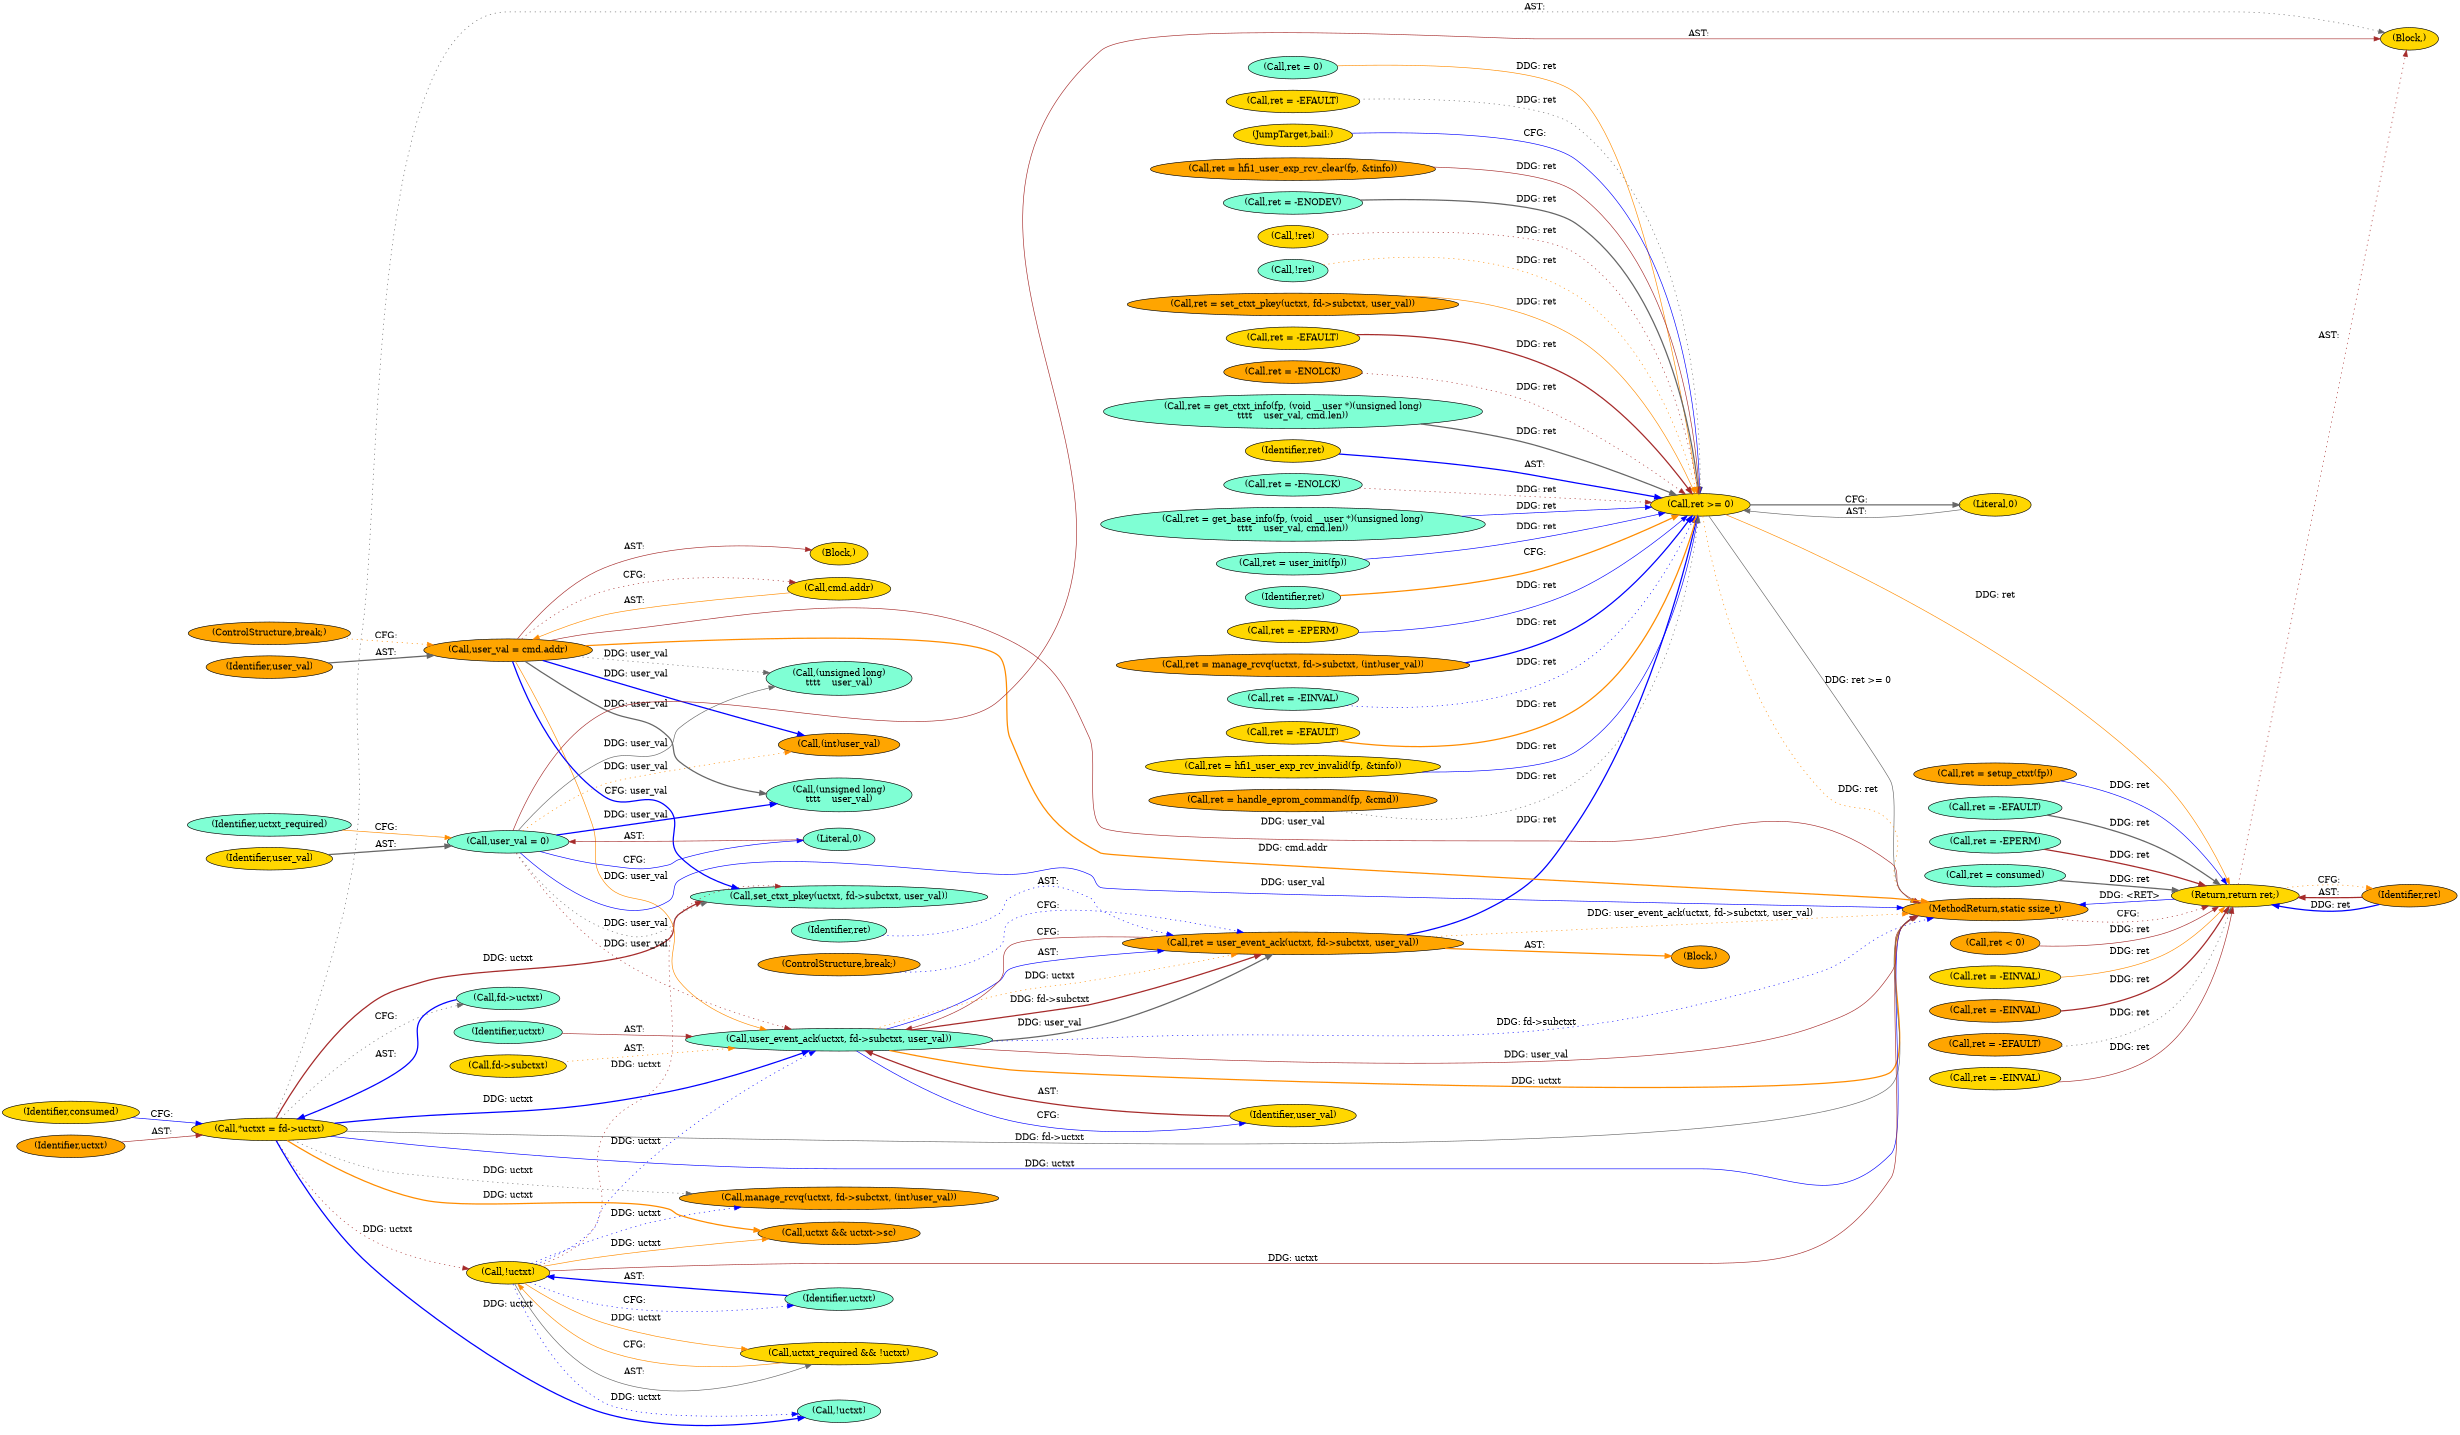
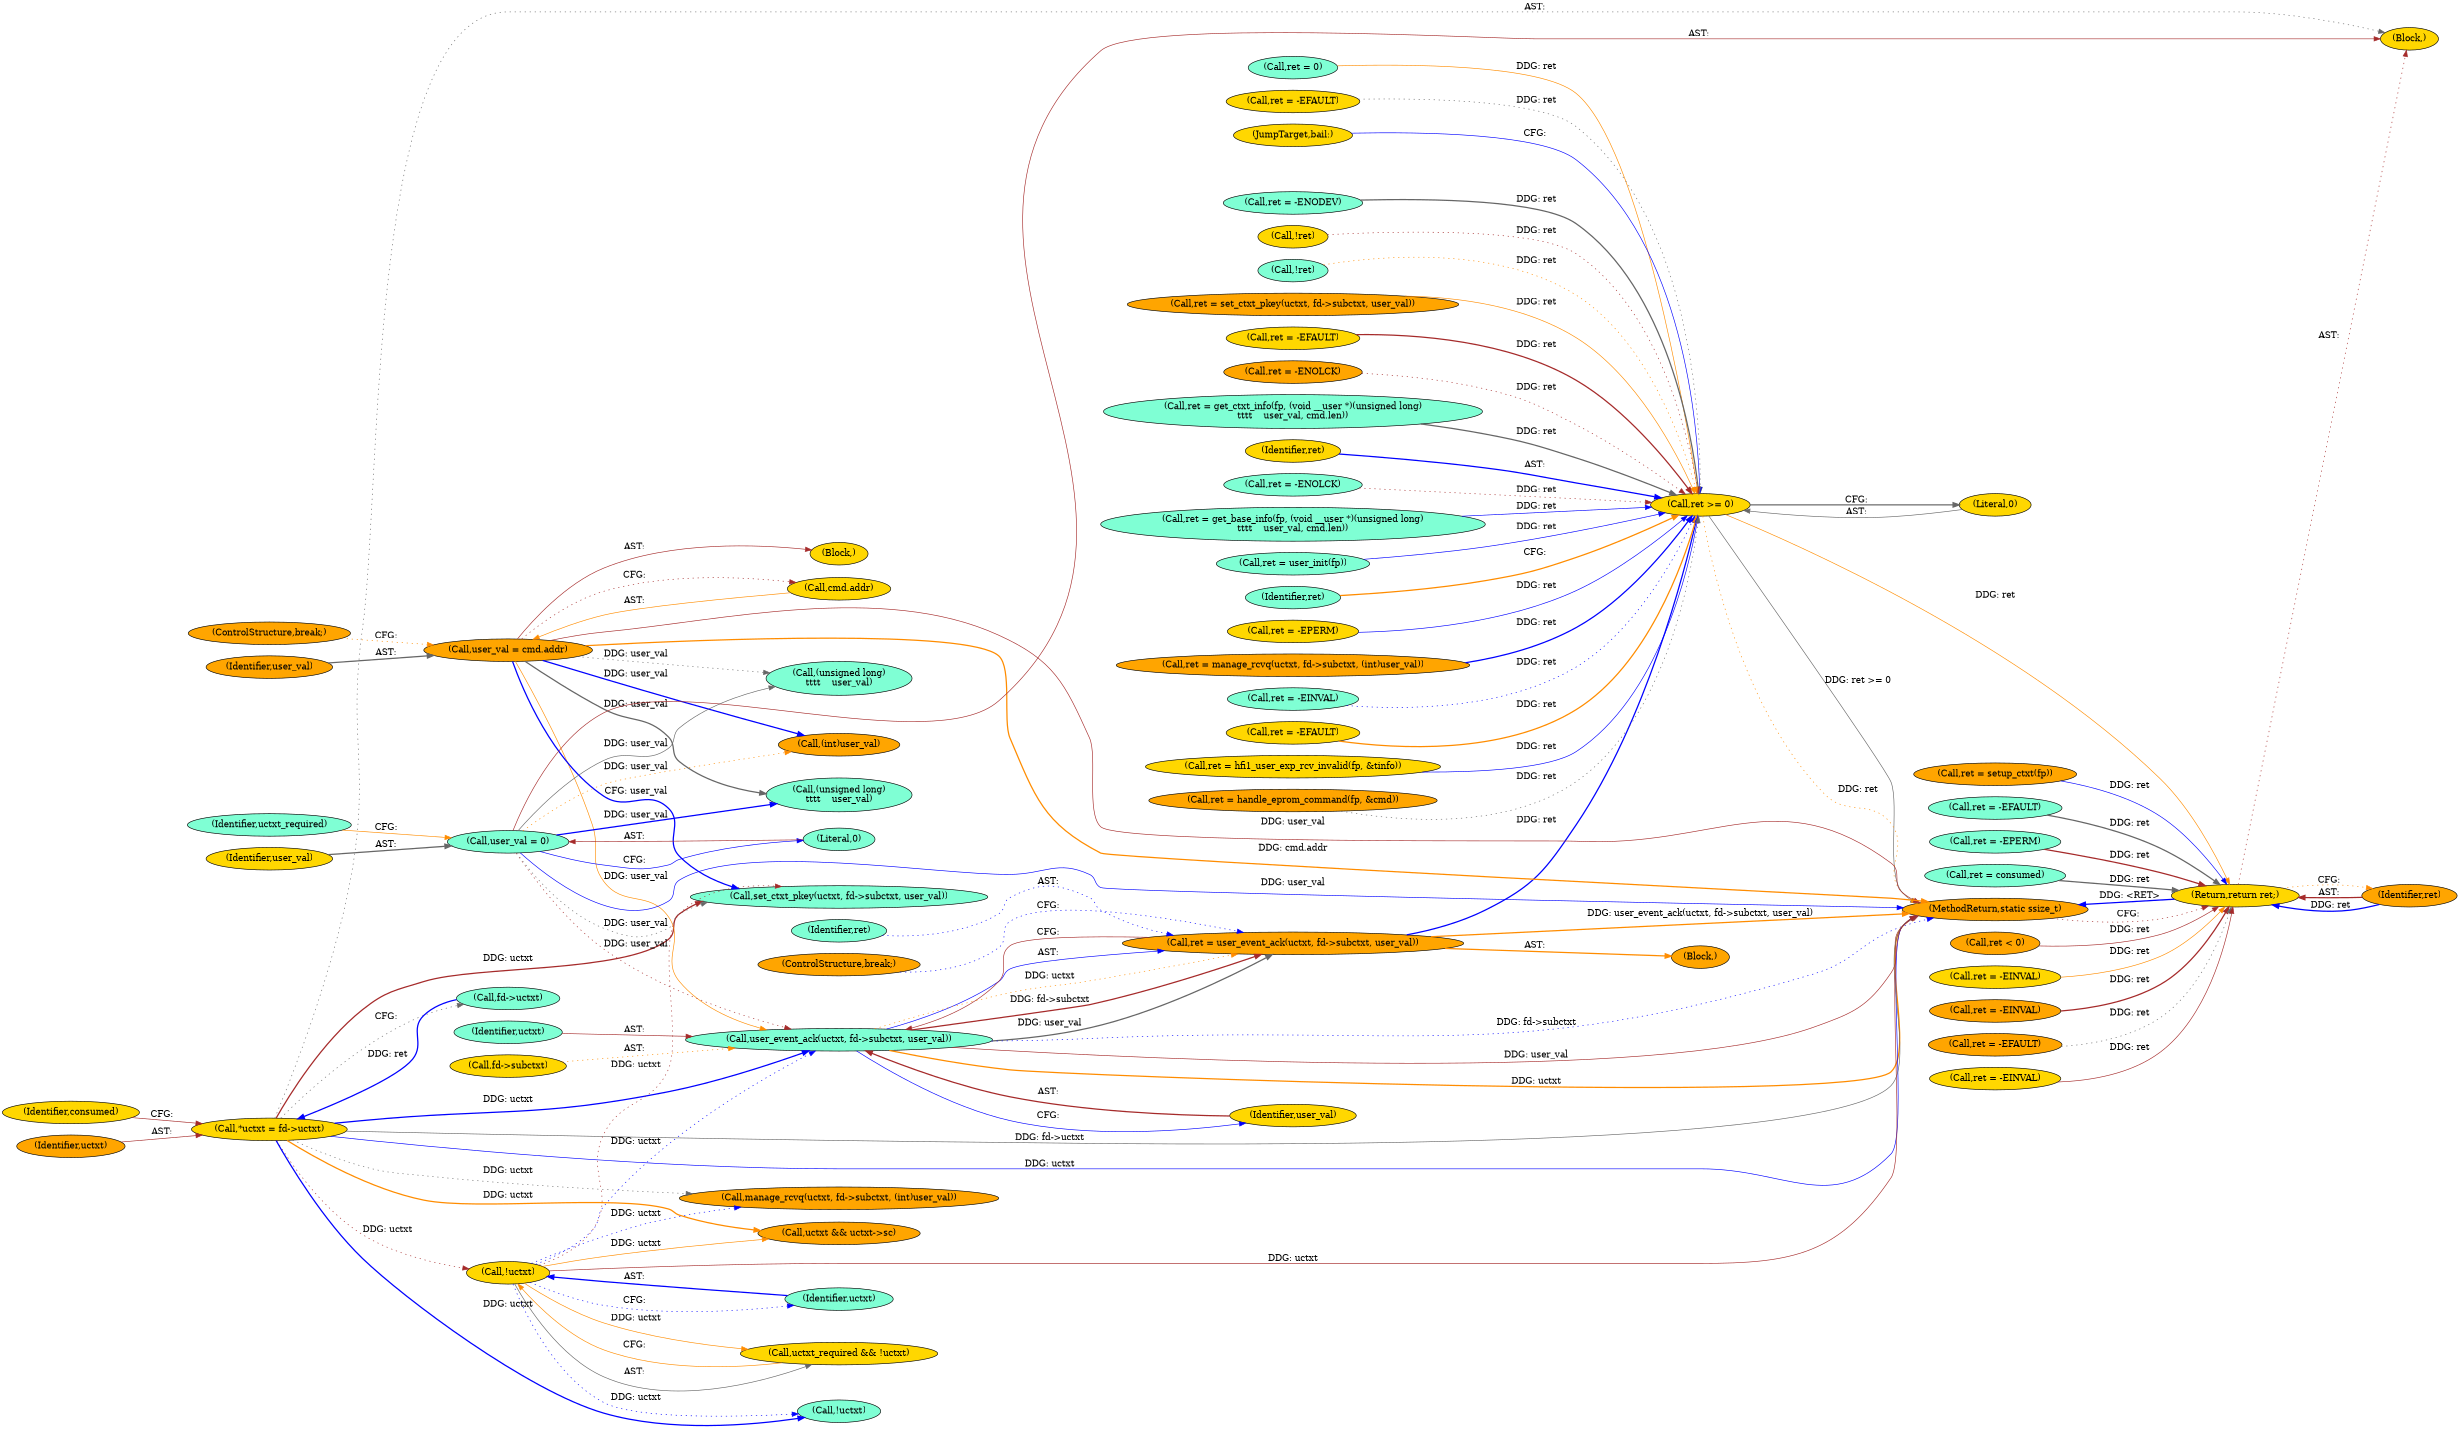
node "(Call,ret = hfi1_user_exp_rcv_clear(fp, &tinfo))": removed
edge "(Return,return ret;)" -> "(MethodReturn,static ssize_t)": style solid -> bold
edge "(Call,ret = user_event_ack(uctxt, fd->subctxt, user_val))" -> "(MethodReturn,static ssize_t)": style dotted -> bold
edge "(Call,fd->uctxt)" -> "(Call,*uctxt = fd->uctxt)": label "AST: " -> "DDG: ret"
edge "(Identifier,consumed)" -> "(Call,*uctxt = fd->uctxt)": color blue -> brown
